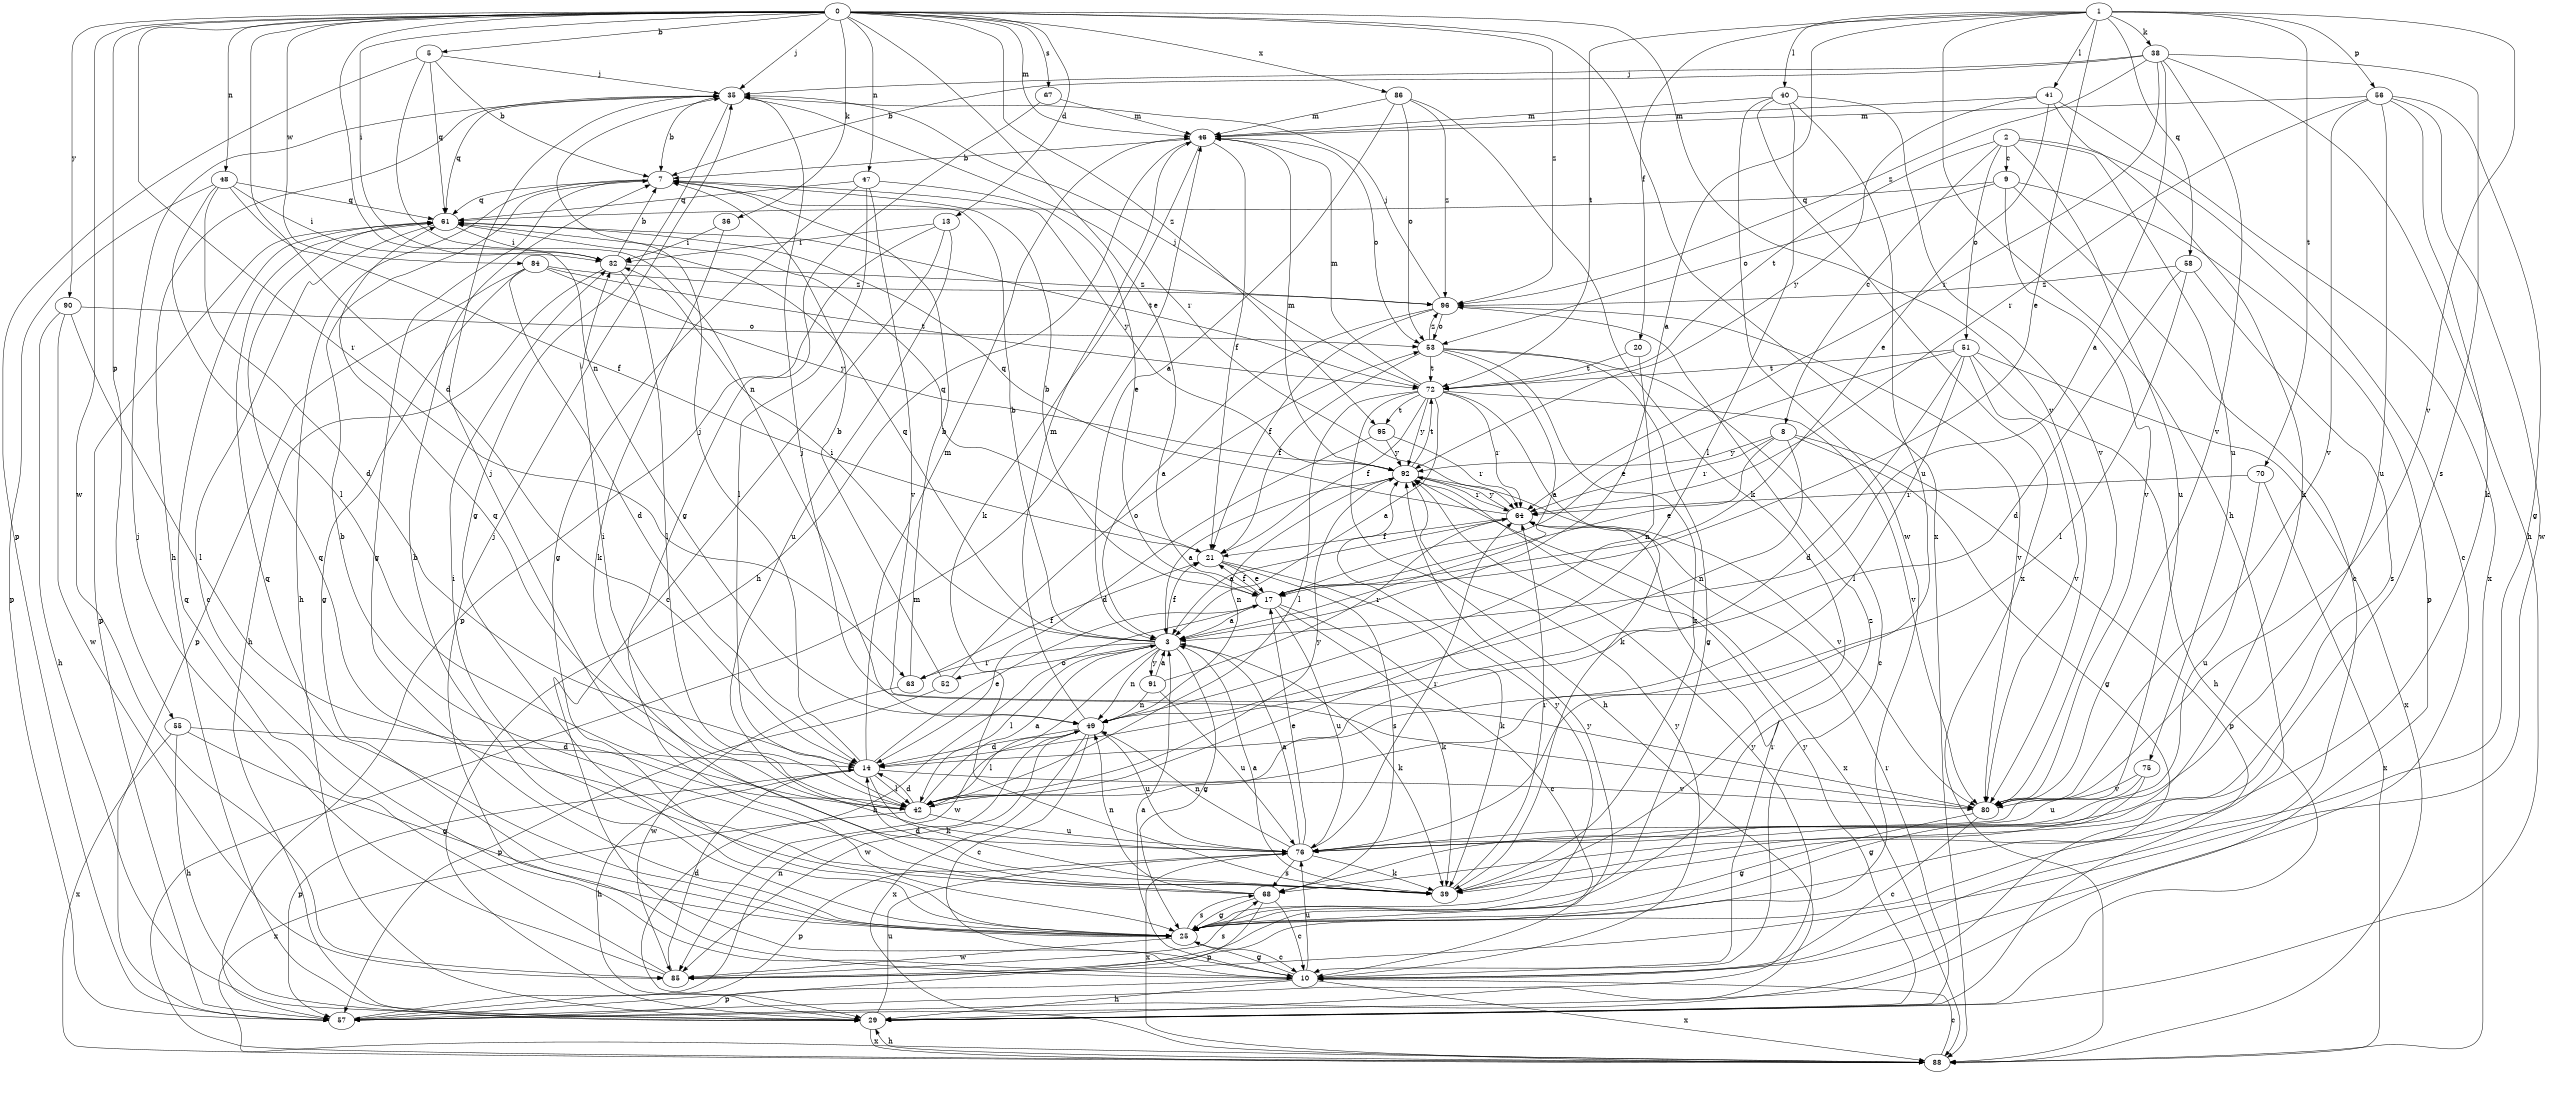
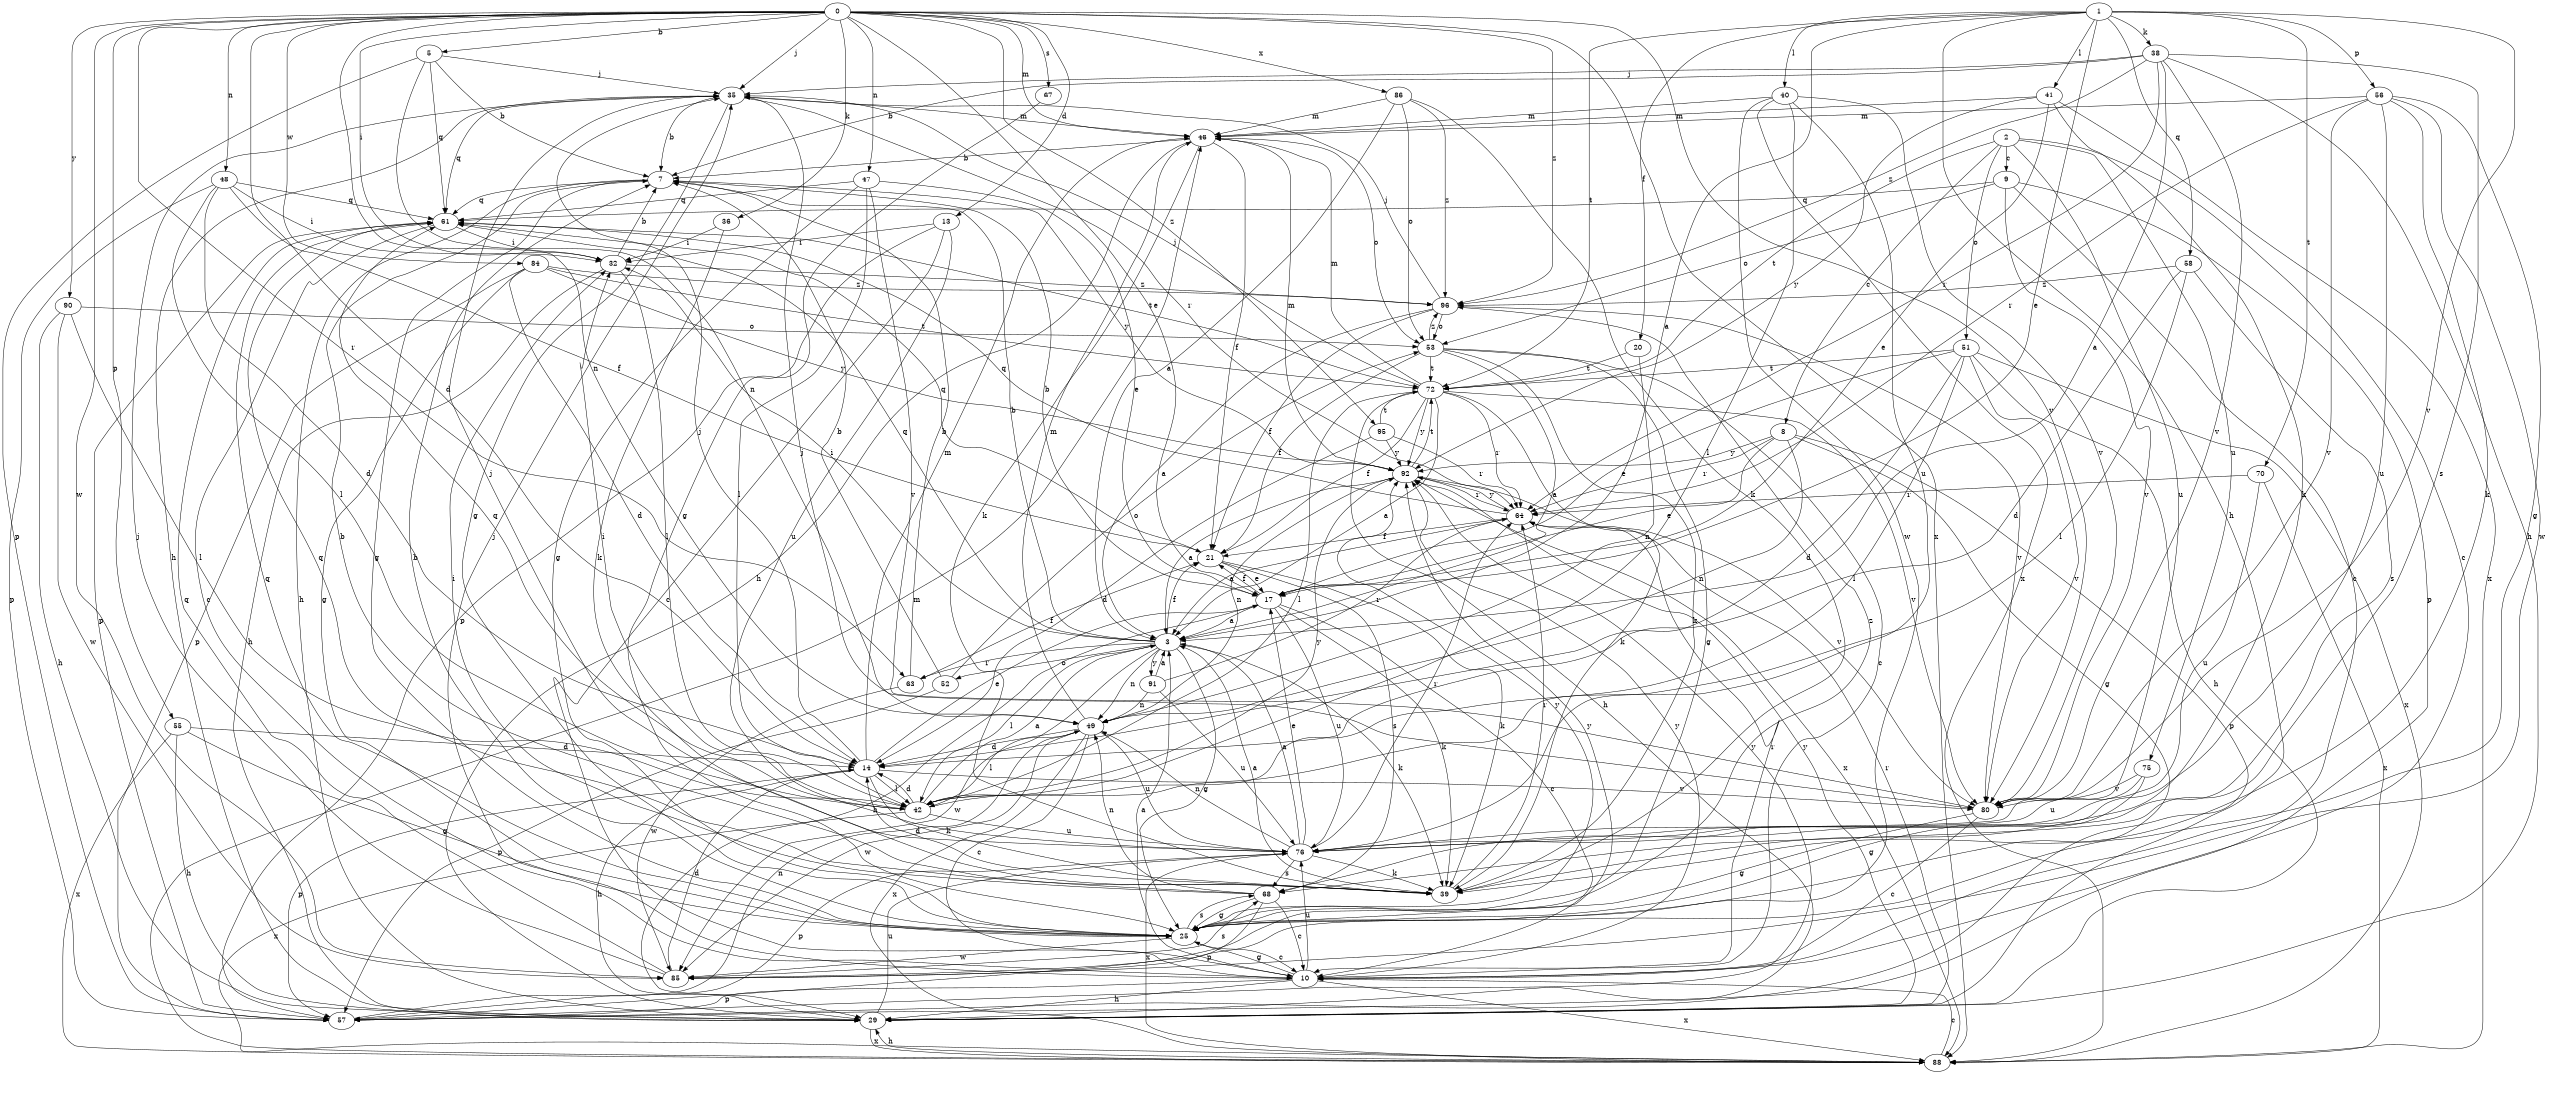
edge "67" -> "46": now "35" -> "46"
edge "72" -> "95": reversed
